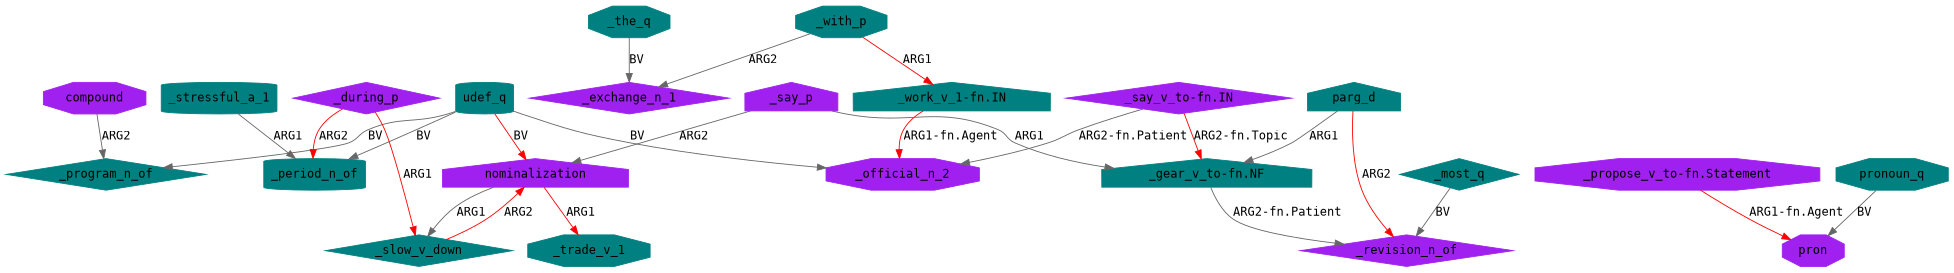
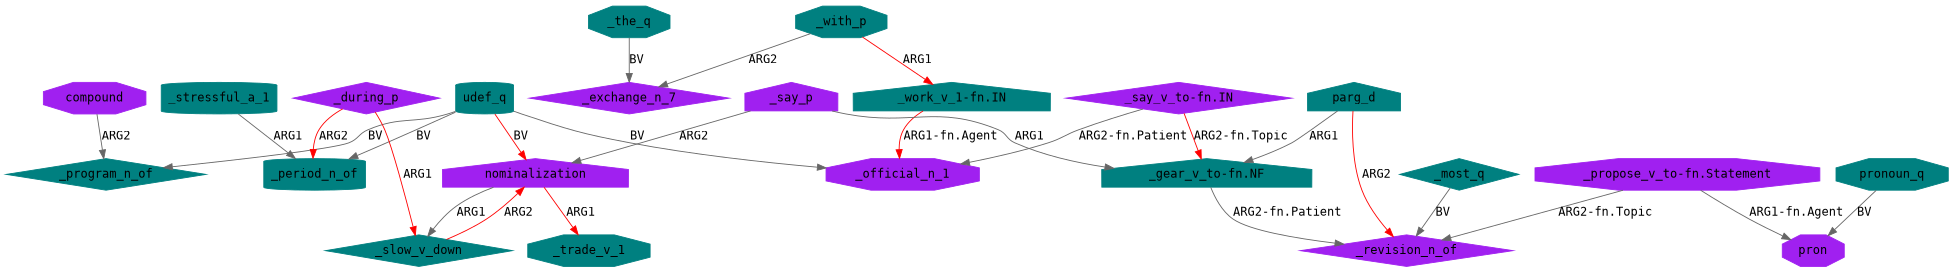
node "_exchange_n_1": label "_exchange_n_1" -> "_exchange_n_7"
node "_official_n_2": label "_official_n_2" -> "_official_n_1"
edge "_propose_v_to-fn.Statement" -> "_revision_n_of": added, label "ARG2-fn.Topic"
edge "_propose_v_to-fn.Statement" -> "pron": color red -> gray40
